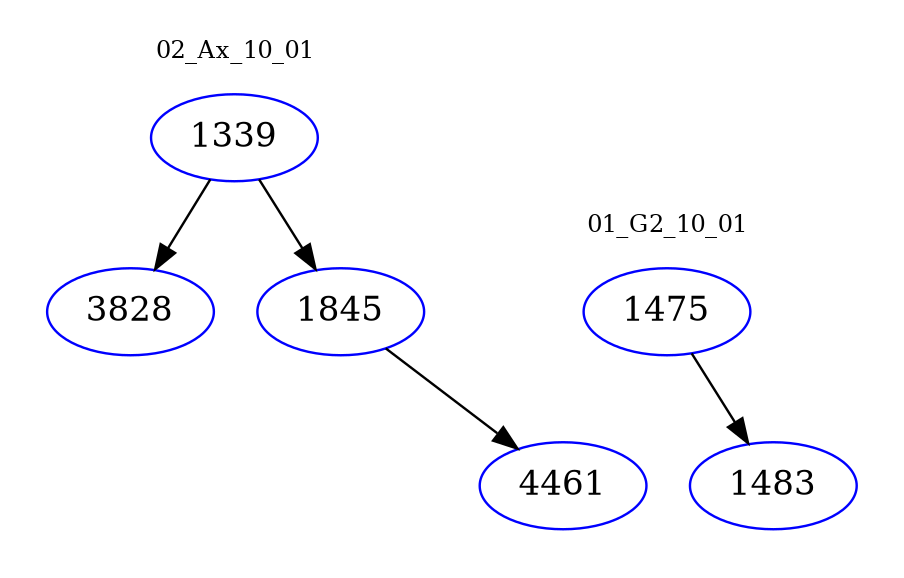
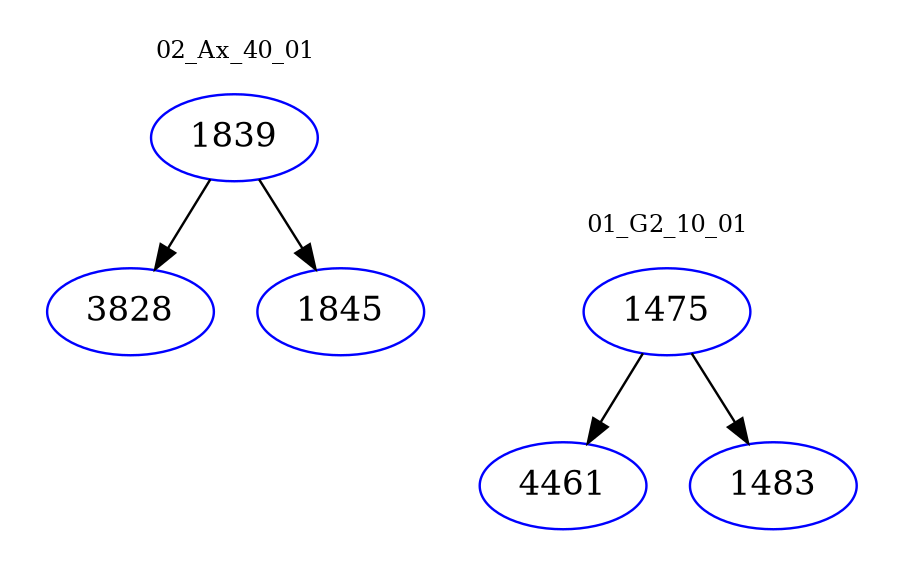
cluster "02_Ax_10_01": label "02_Ax_10_01" -> "02_Ax_40_01"
node "1339": label "1339" -> "1839"
edge "1845" -> "4461": now "1475" -> "4461"
